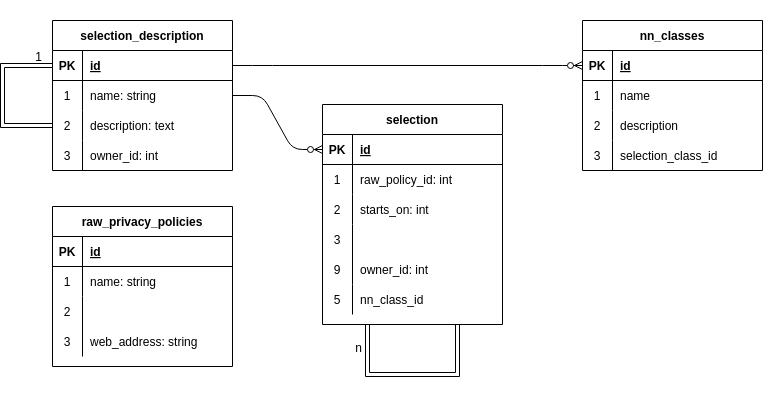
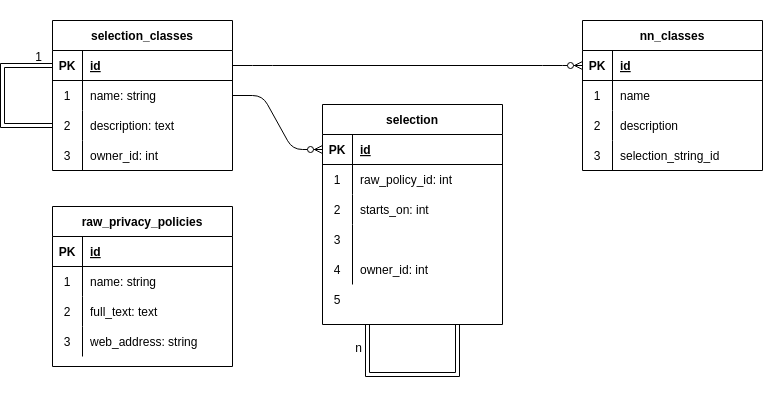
node "selection_description": label "selection_description" -> "selection_classes"
node "selection_class_id": label "selection_class_id" -> "selection_string_id"
node "9": label "9" -> "4"
node "nn_class_id": removed
node "full_text: text": added
